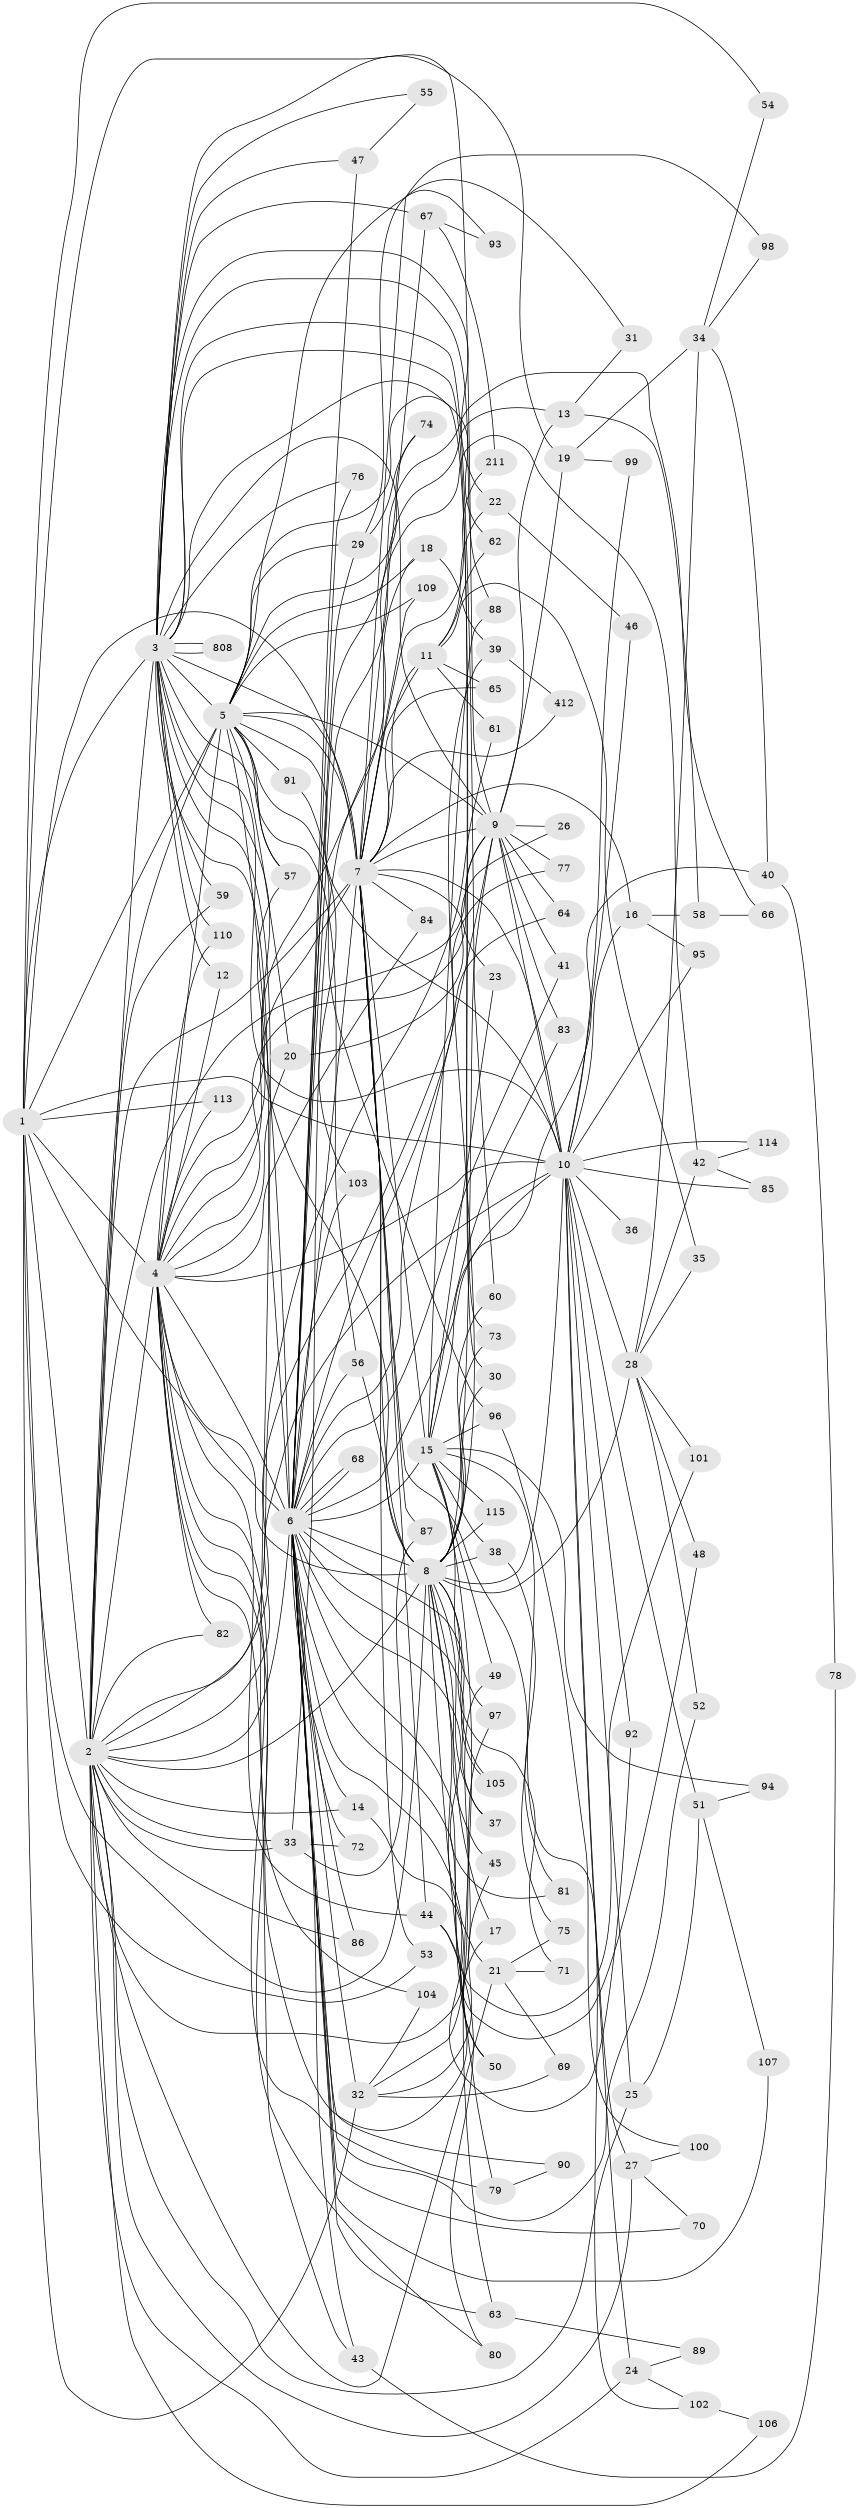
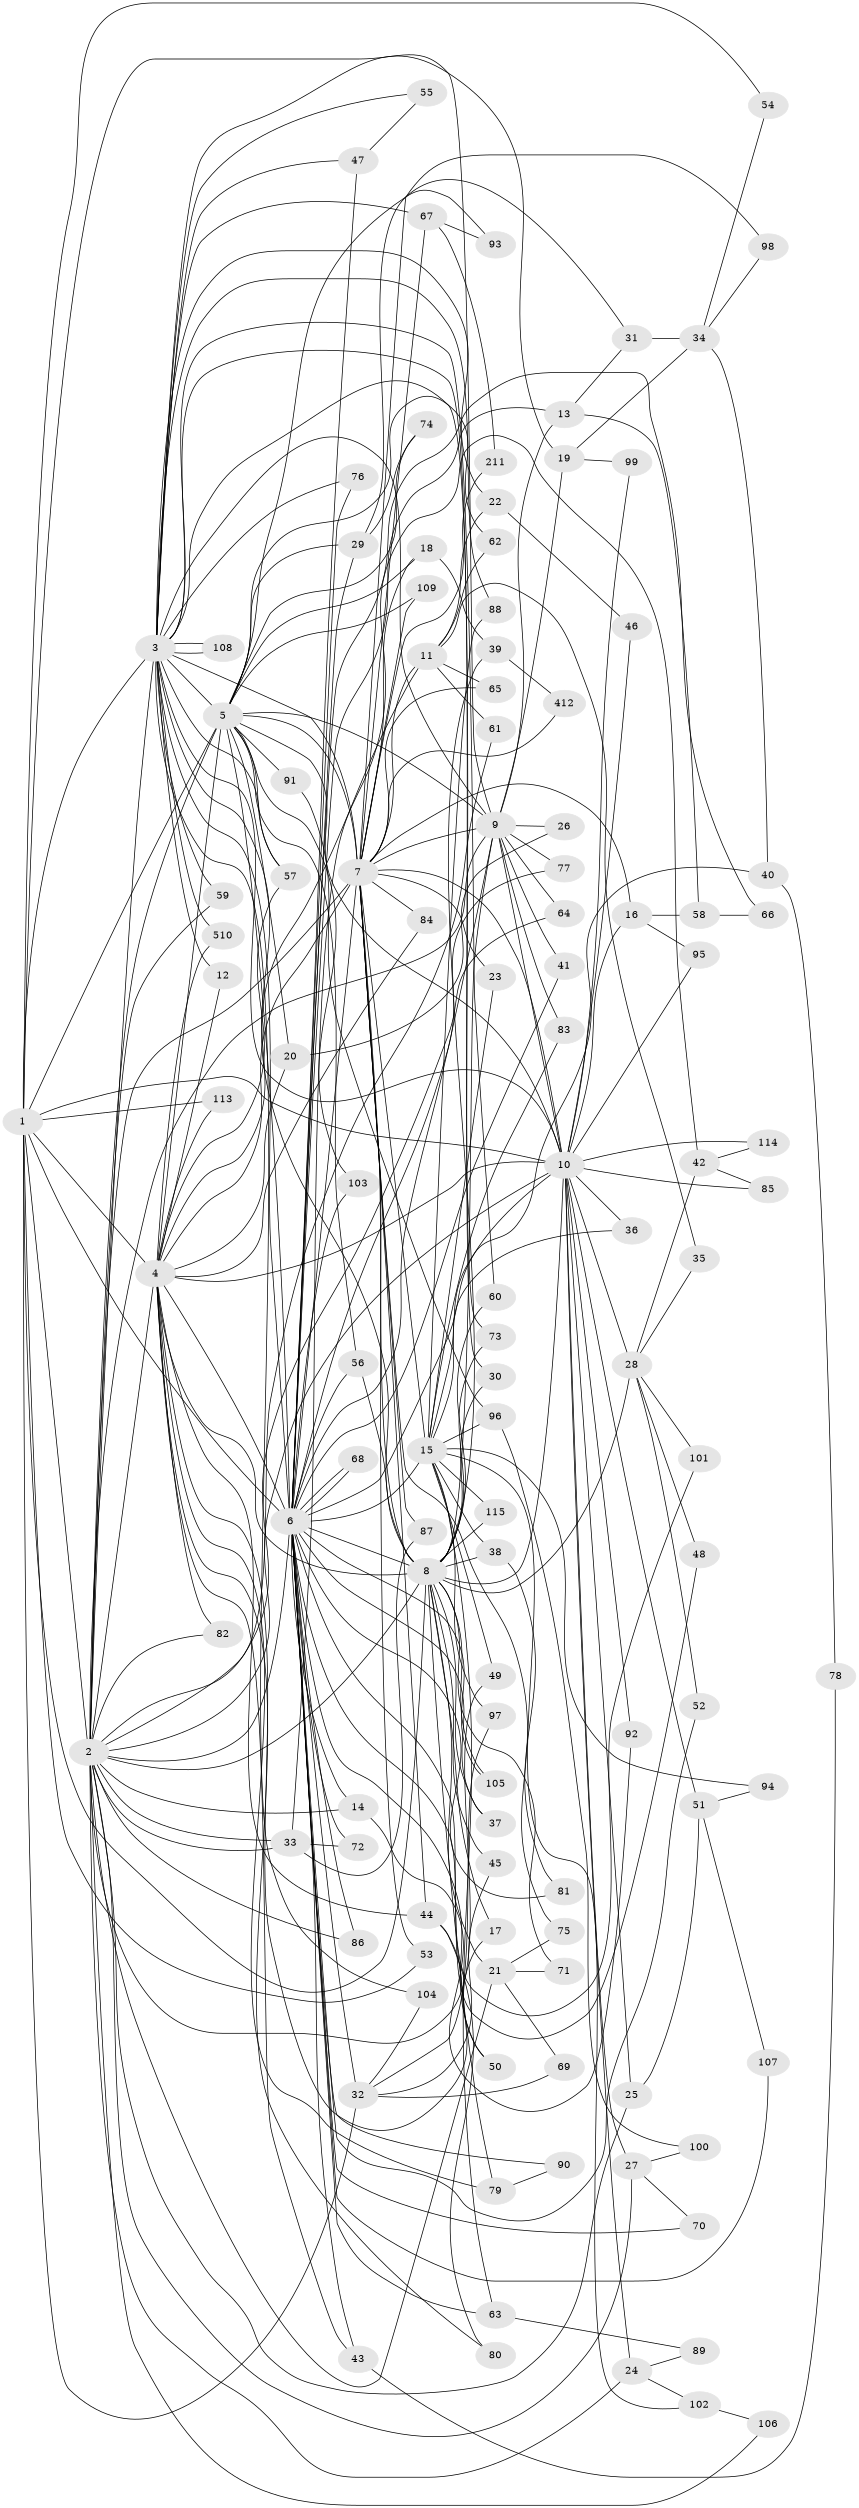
node "808": label "808" -> "108"
edge "7" -- "1": removed
edge "34" -- "28": now "34" -- "31"
node "110": label "110" -> "510"
edge "9" -- "4": removed
edge "36" -- "15": added
